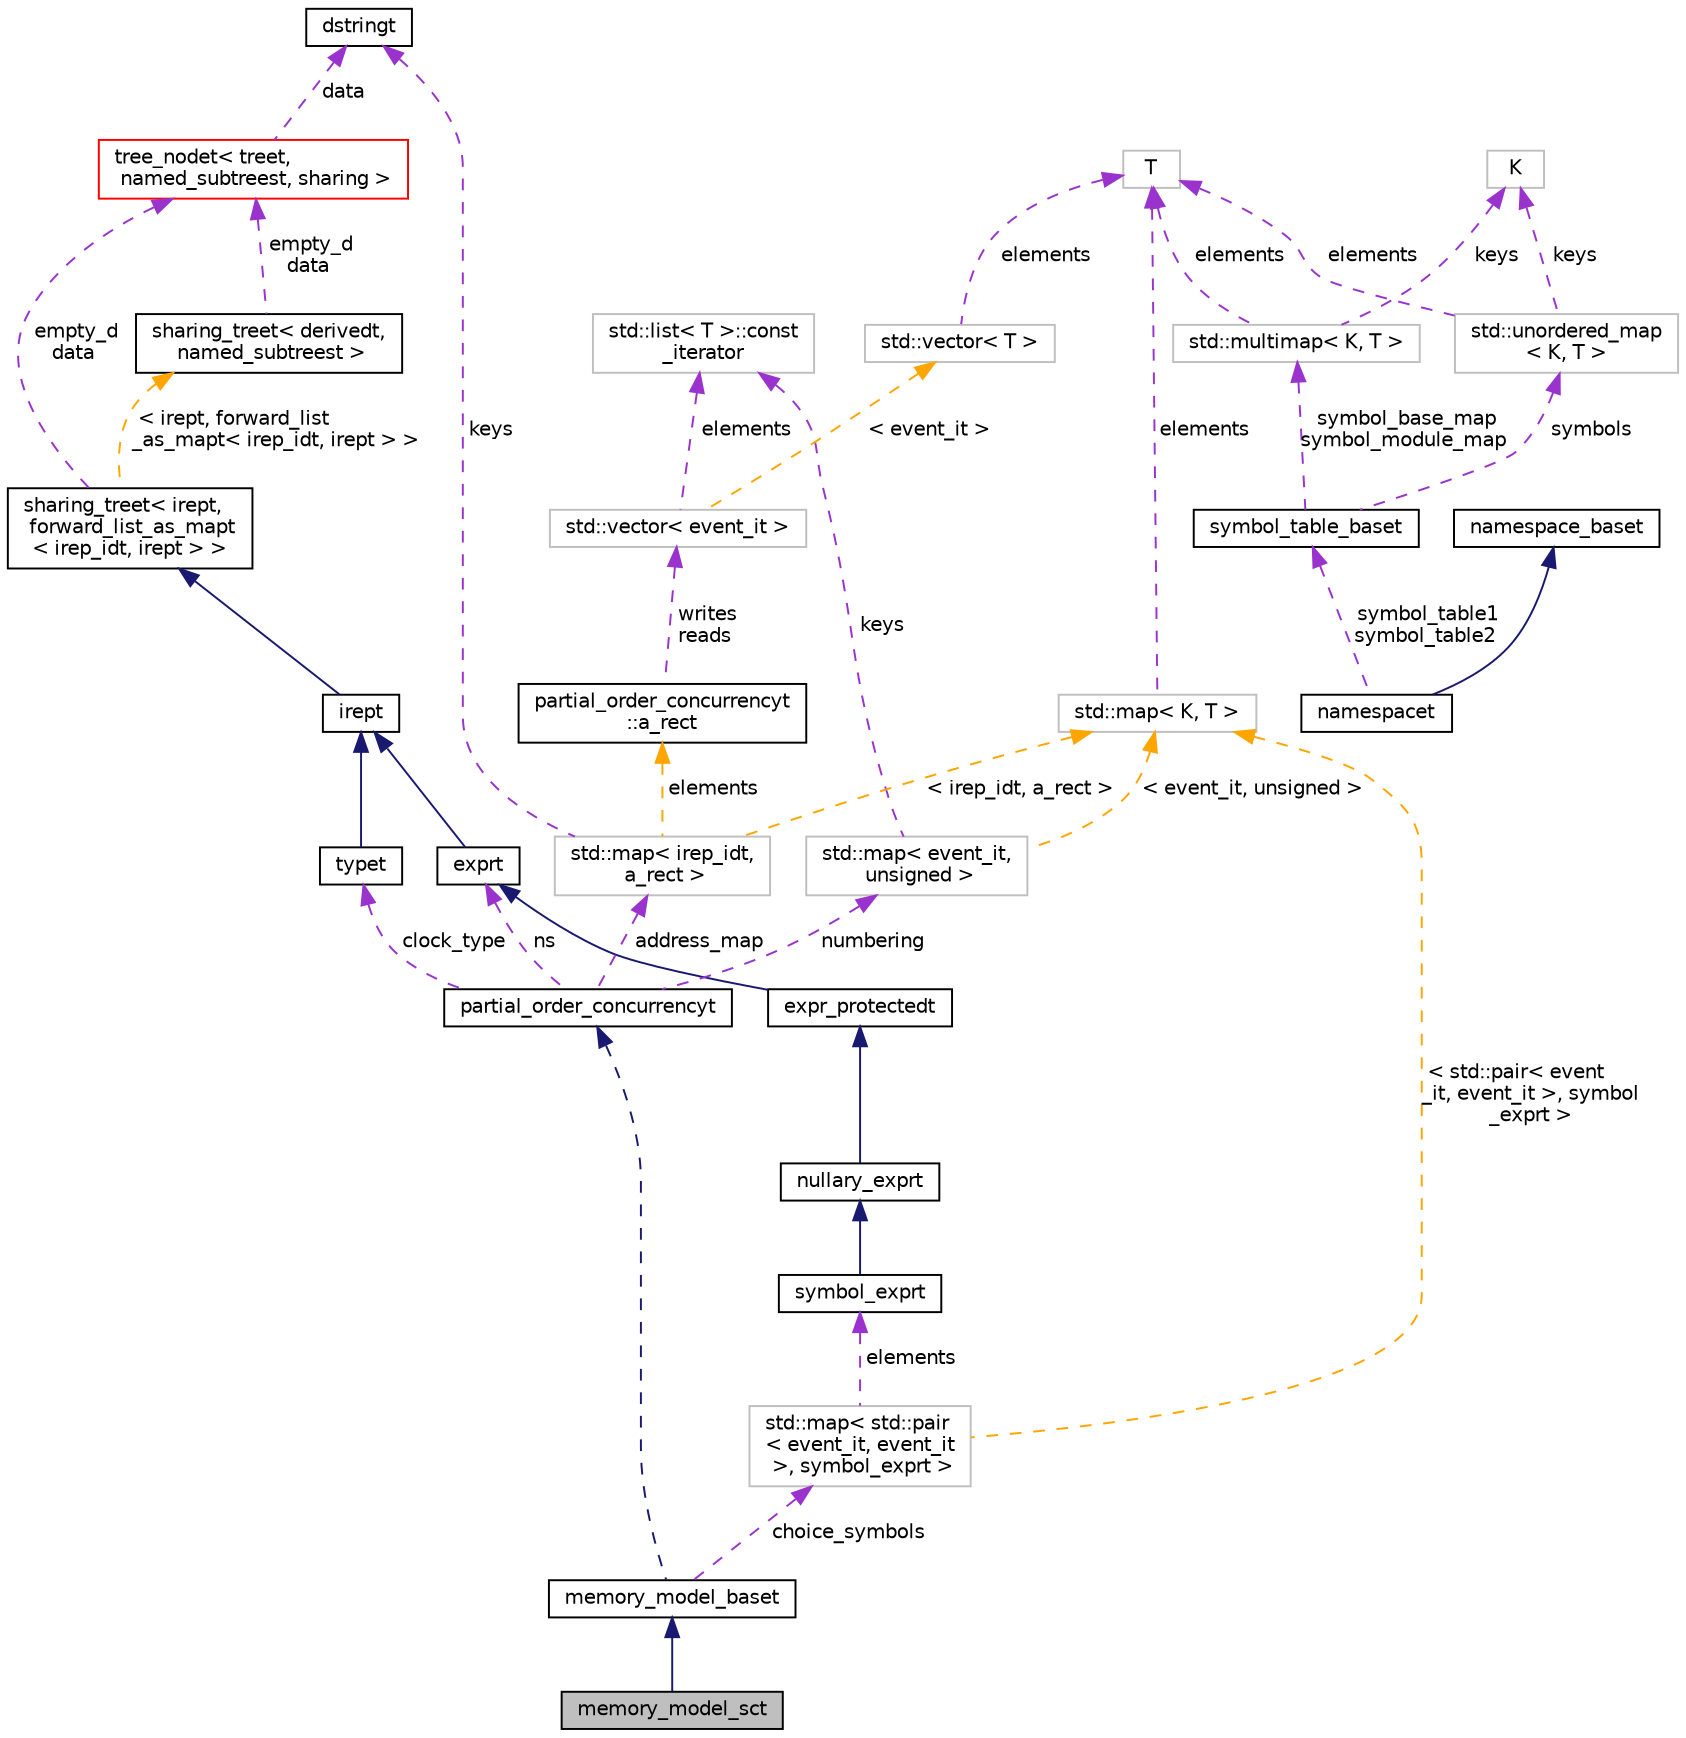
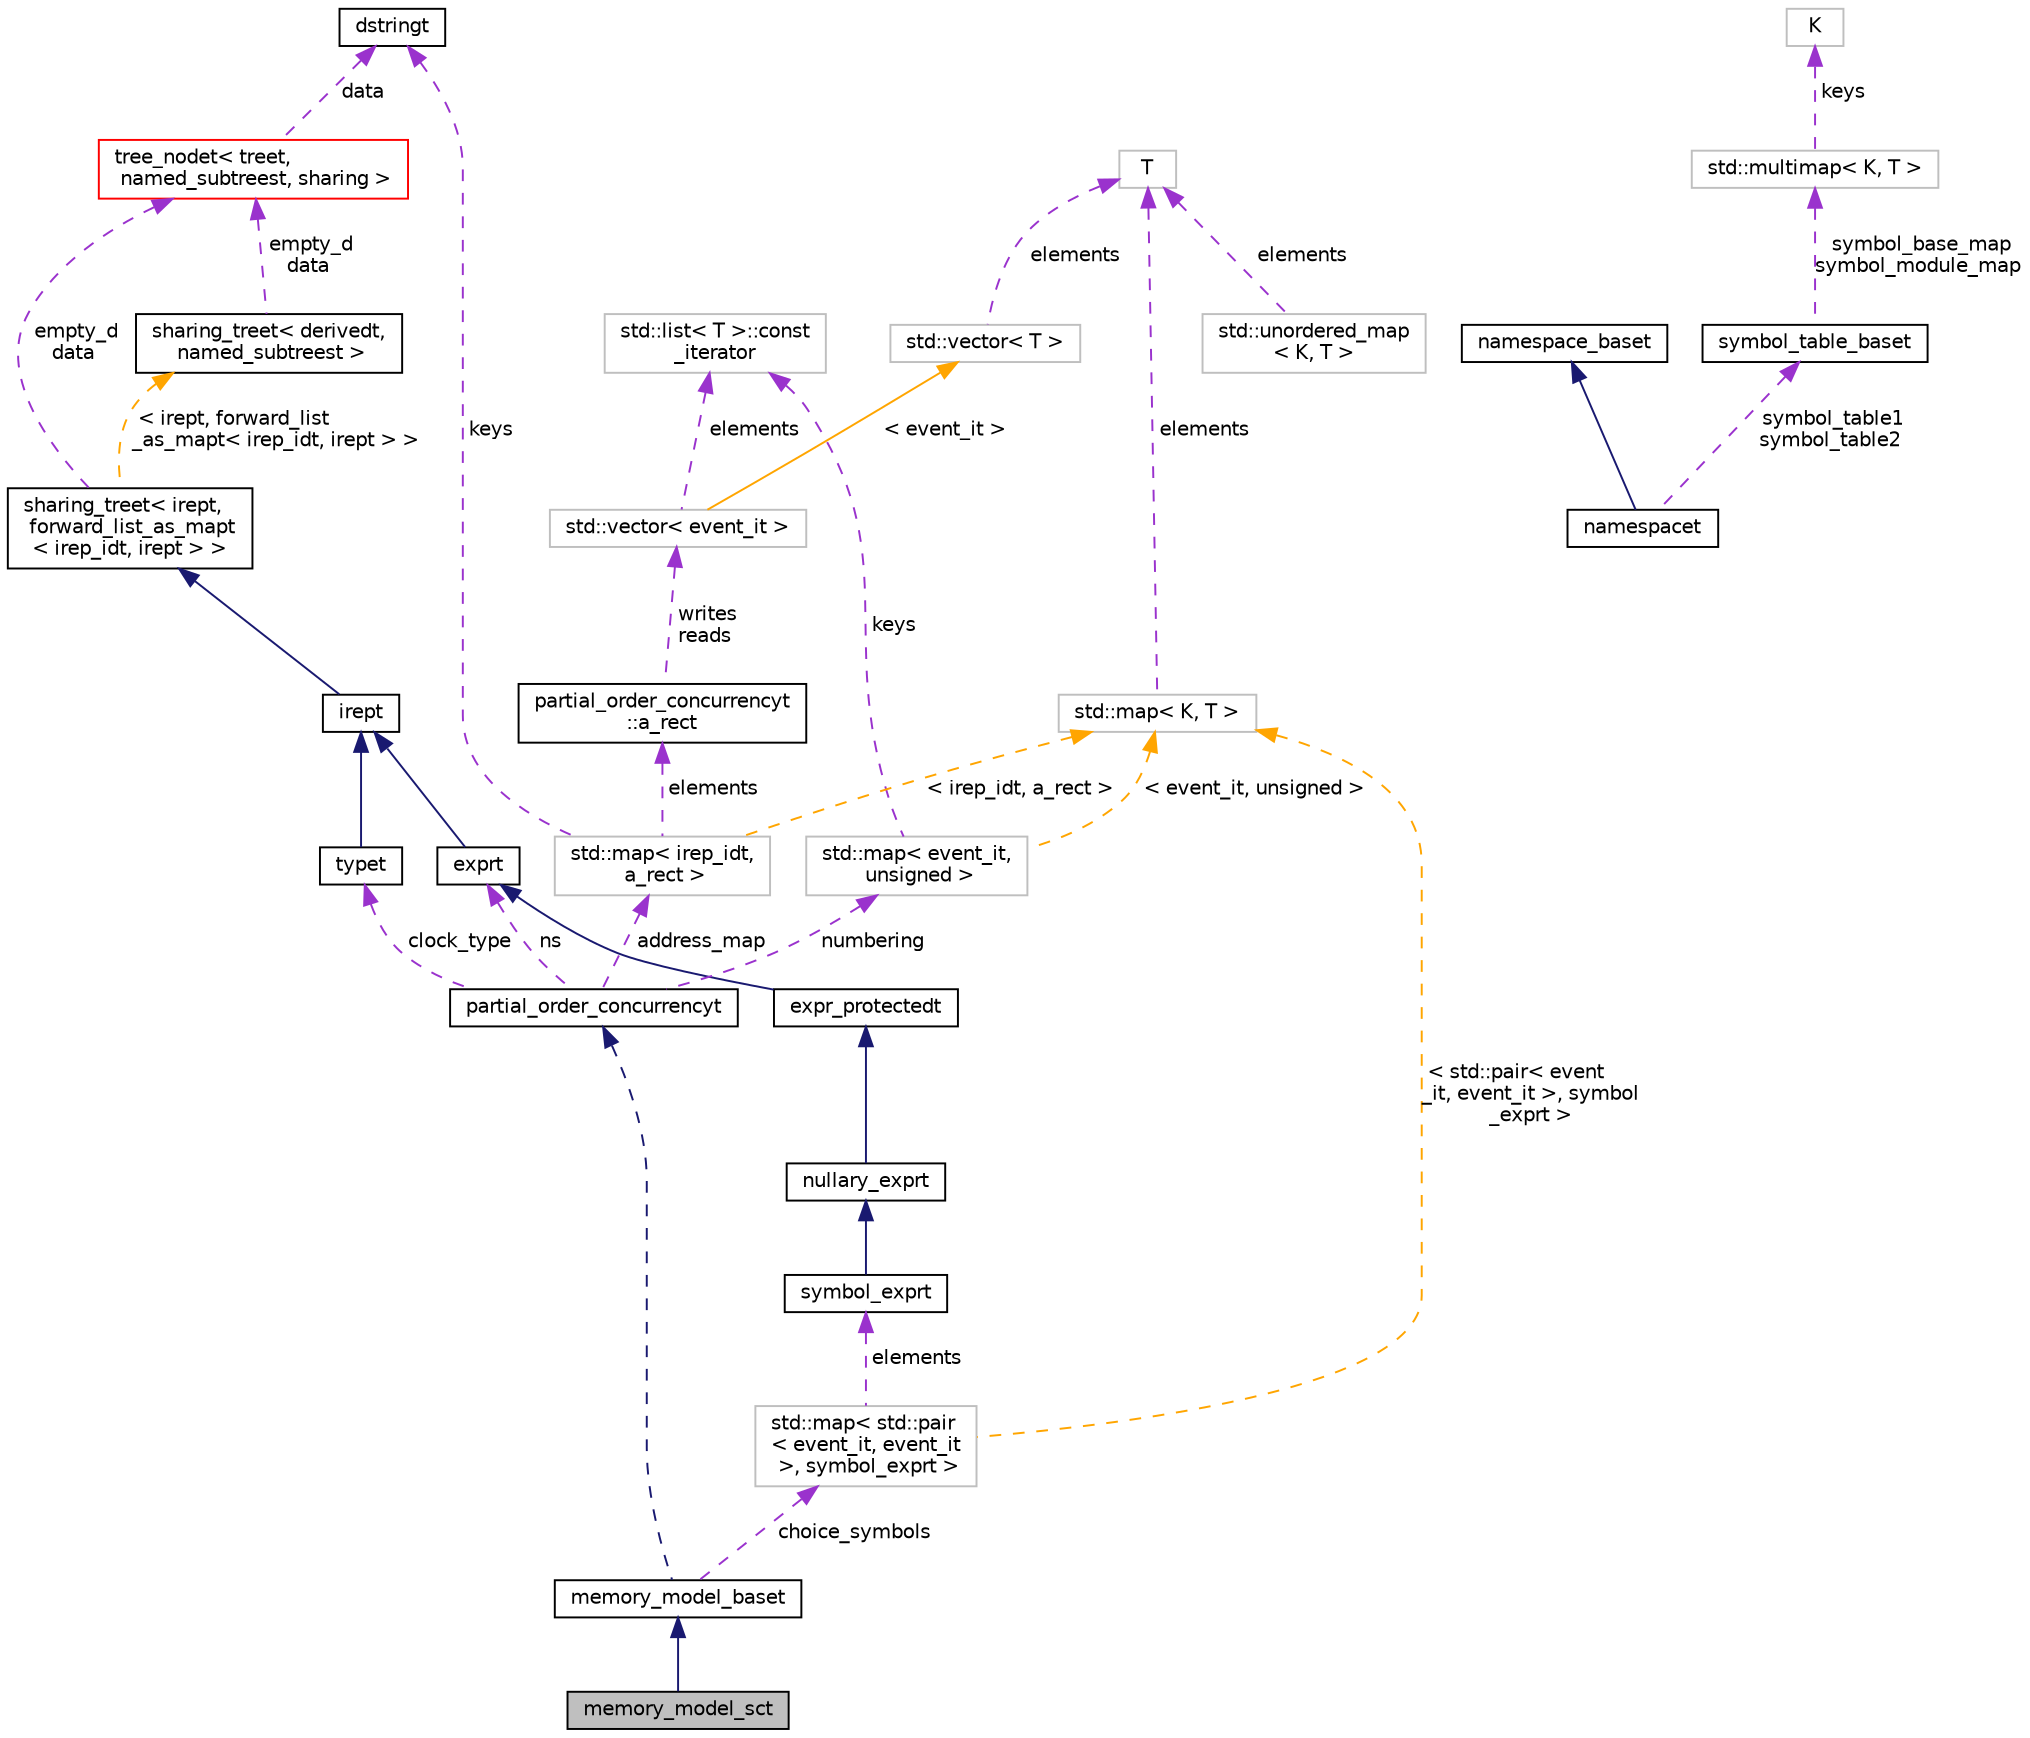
edge "std::unordered_map < K, T >" -> "K": removed, label "keys"
edge "std::multimap< K, T >" -> "T": removed, label "elements"
edge "std::vector< event_it >" -> "std::vector< T >": style dashed -> solid
edge "symbol_table_baset" -> "std::unordered_map < K, T >": removed, label "symbols"
edge "std::map< irep_idt, a_rect >" -> "partial_order_concurrencyt ::a_rect": color orange -> darkorchid3
